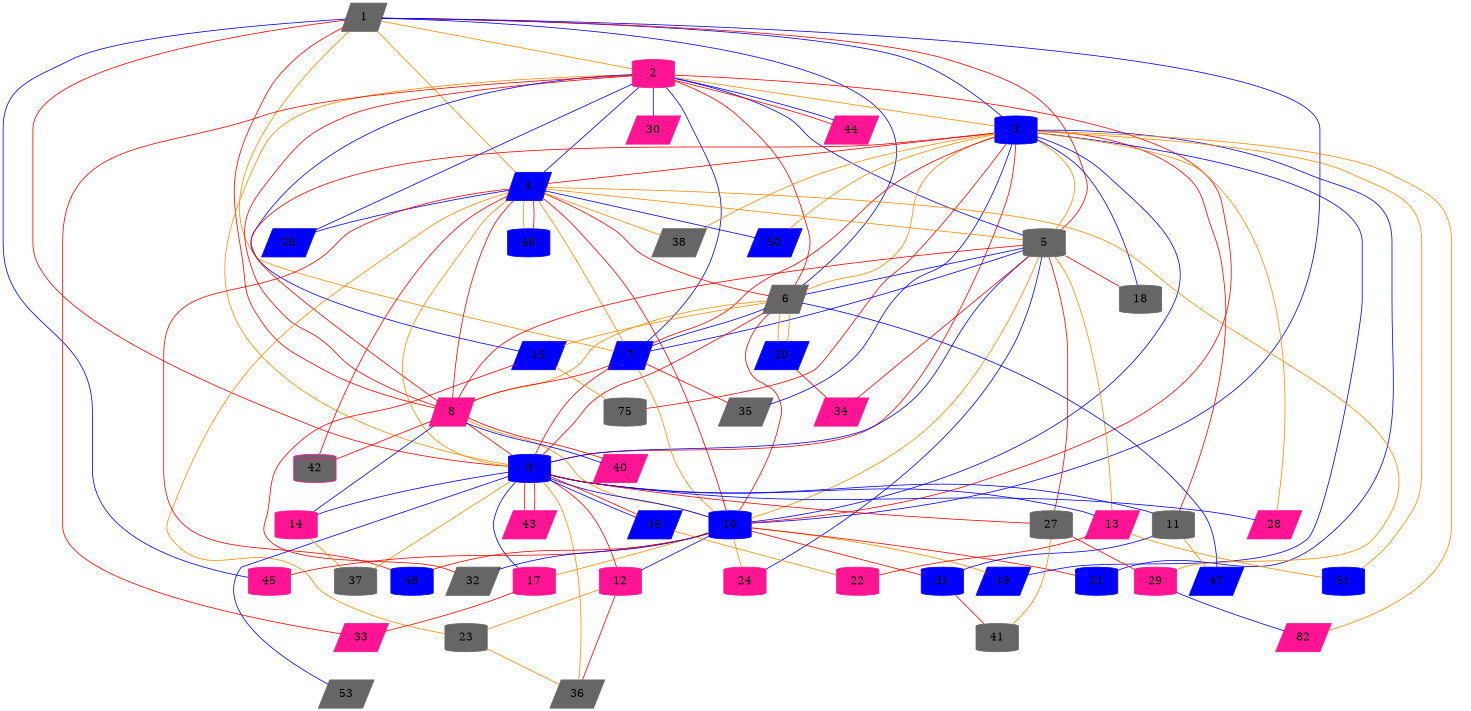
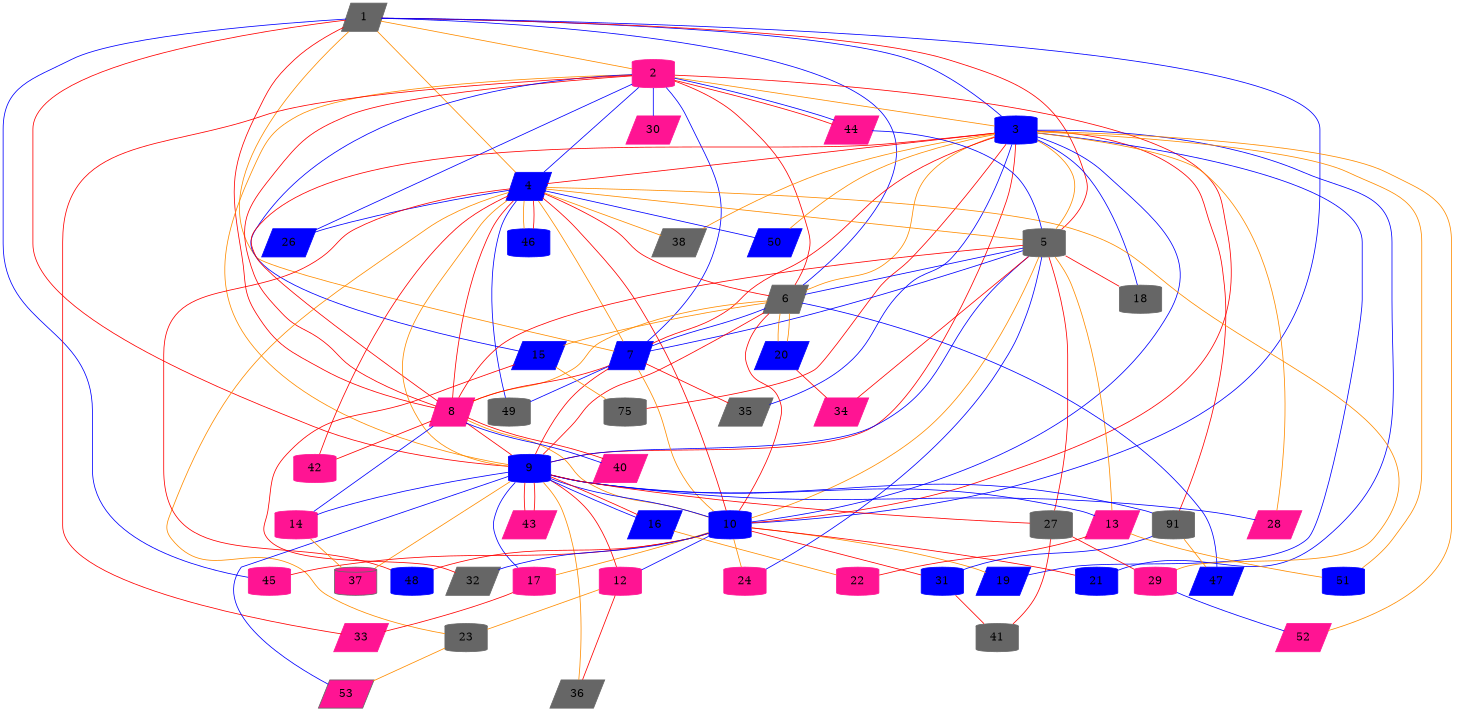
edge "2" -- "5": now "44" -- "5"
node "49": added
node "42": fillcolor gray40 -> deeppink
node "11": label "11" -> "91"
node "37": fillcolor gray40 -> deeppink
edge "27" -- "41": color darkorange -> red
node "82": label "82" -> "52"
edge "23" -- "36": now "23" -- "53"
node "53": fillcolor gray40 -> deeppink
